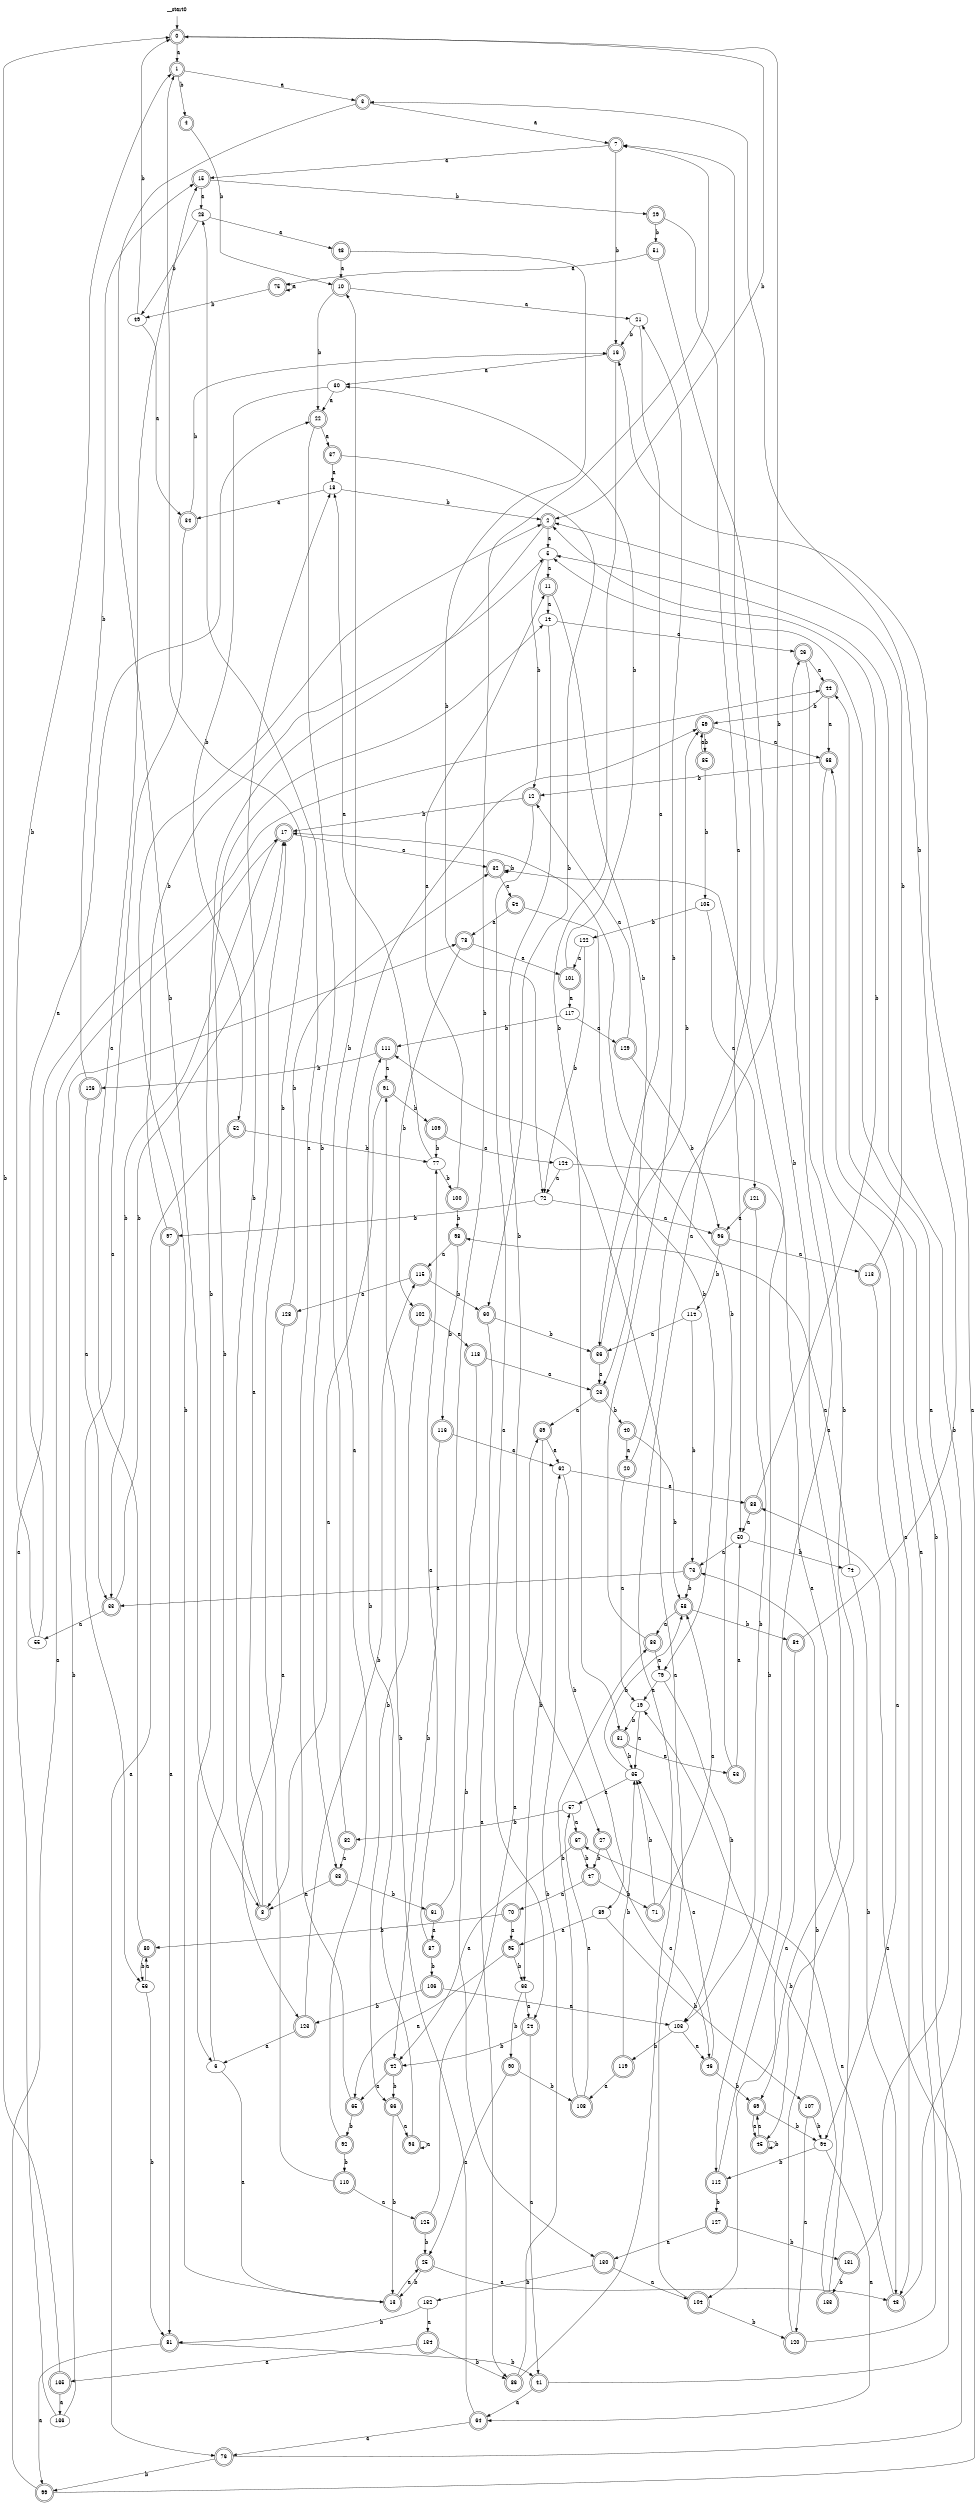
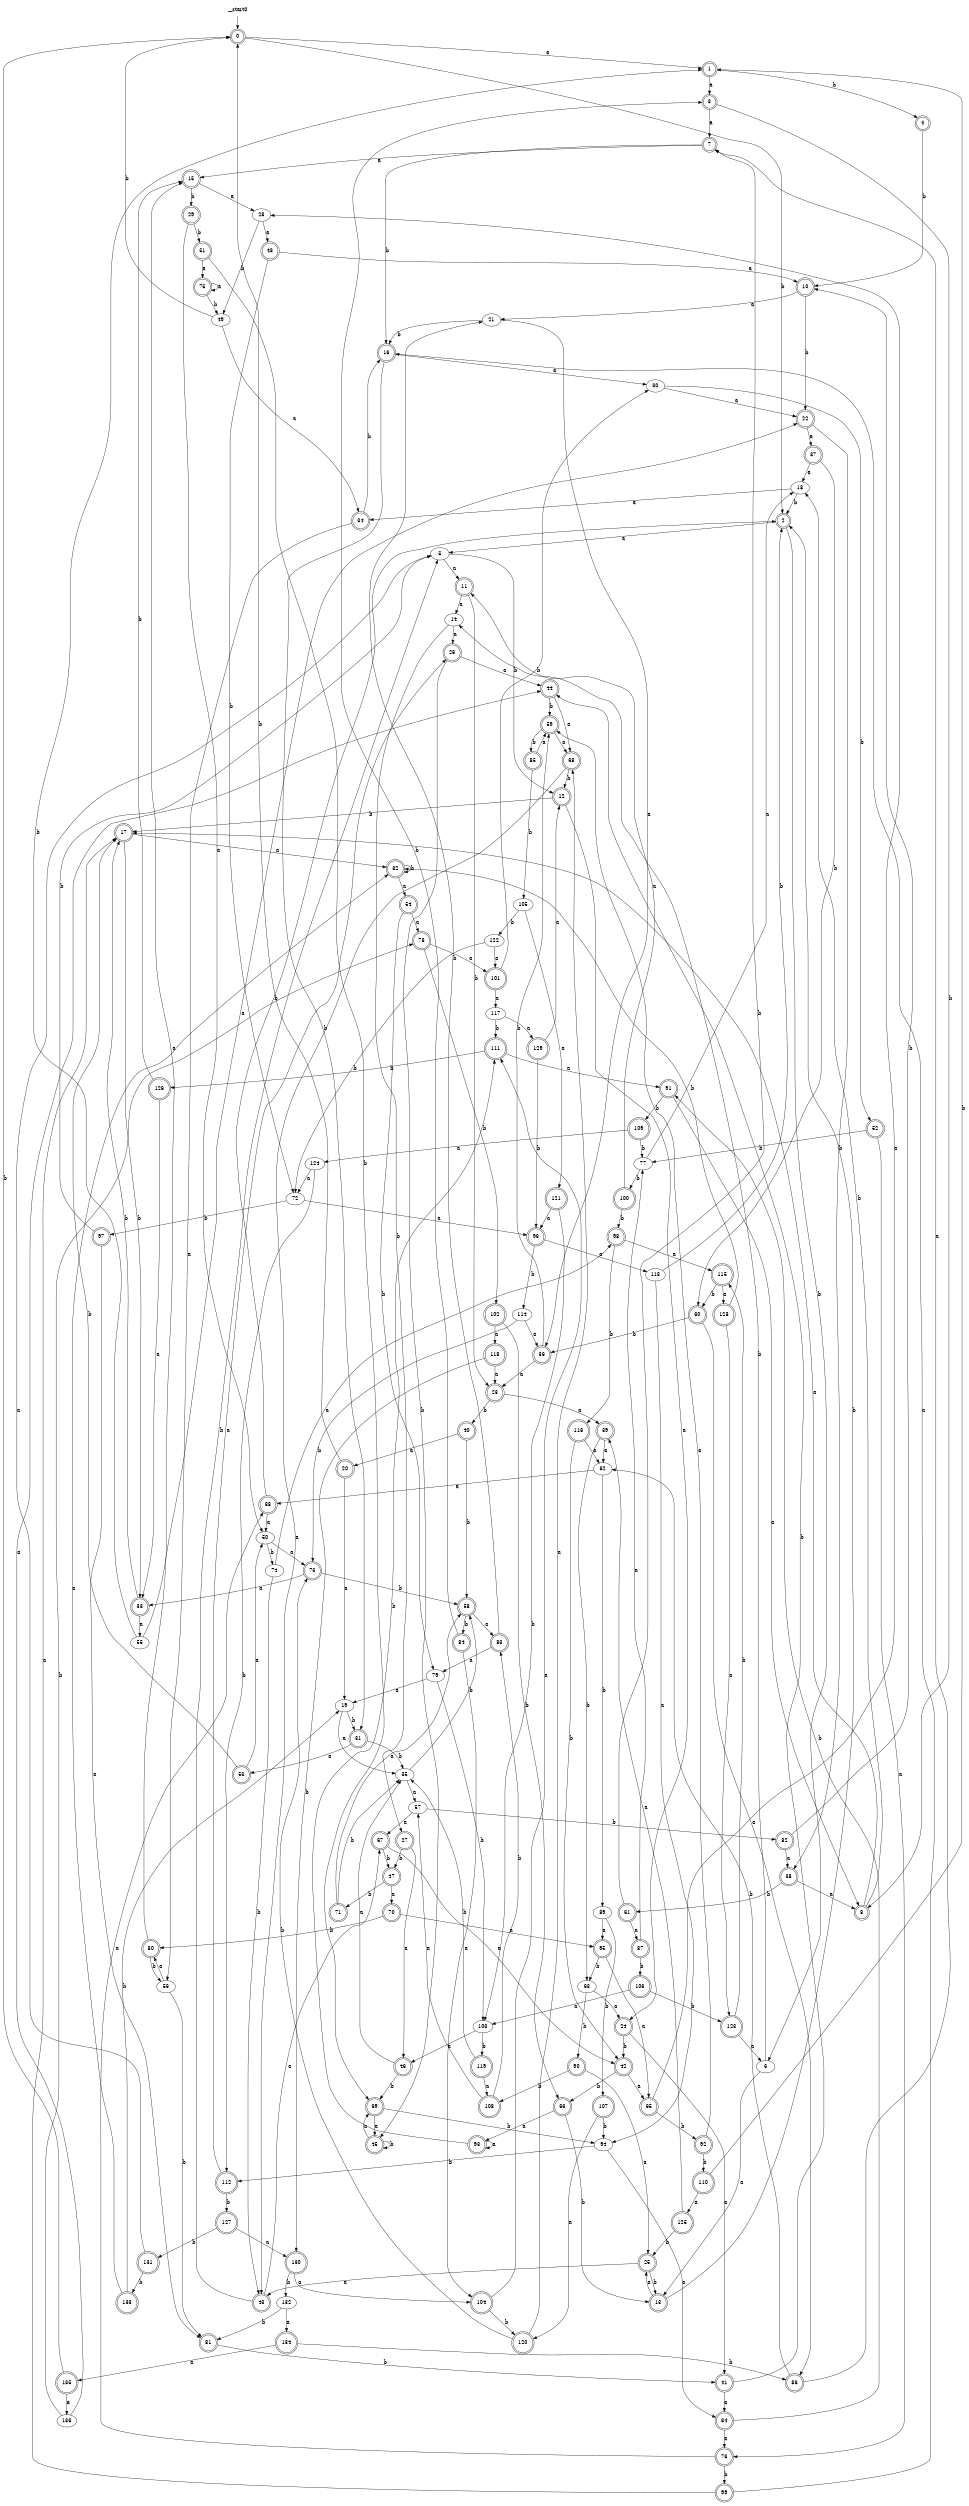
node "113": shape doublecircle -> ellipse
edge "81" -> "99": removed, label "a"
